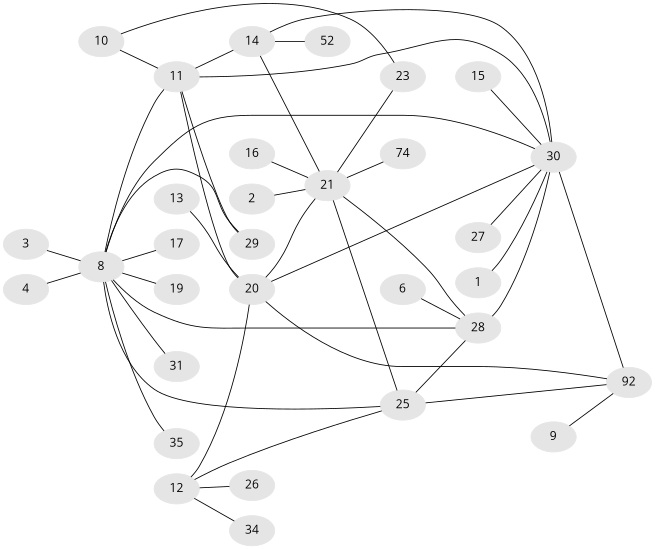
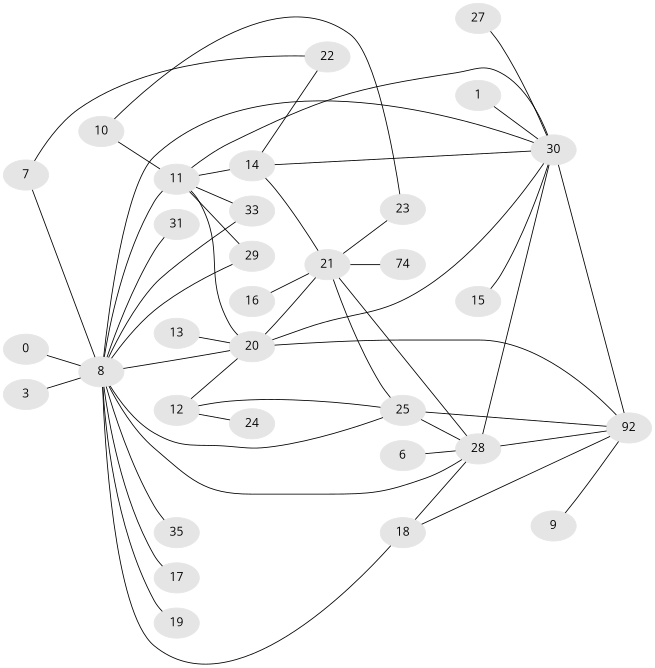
node "52": label "52" -> "22"
node "7": added
node "2": removed
node "33": added
node "4": label "4" -> "0"
edge "20" -- "8": added
edge "92" -- "28": added
node "26": removed
node "34": label "34" -> "24"
node "18": added
